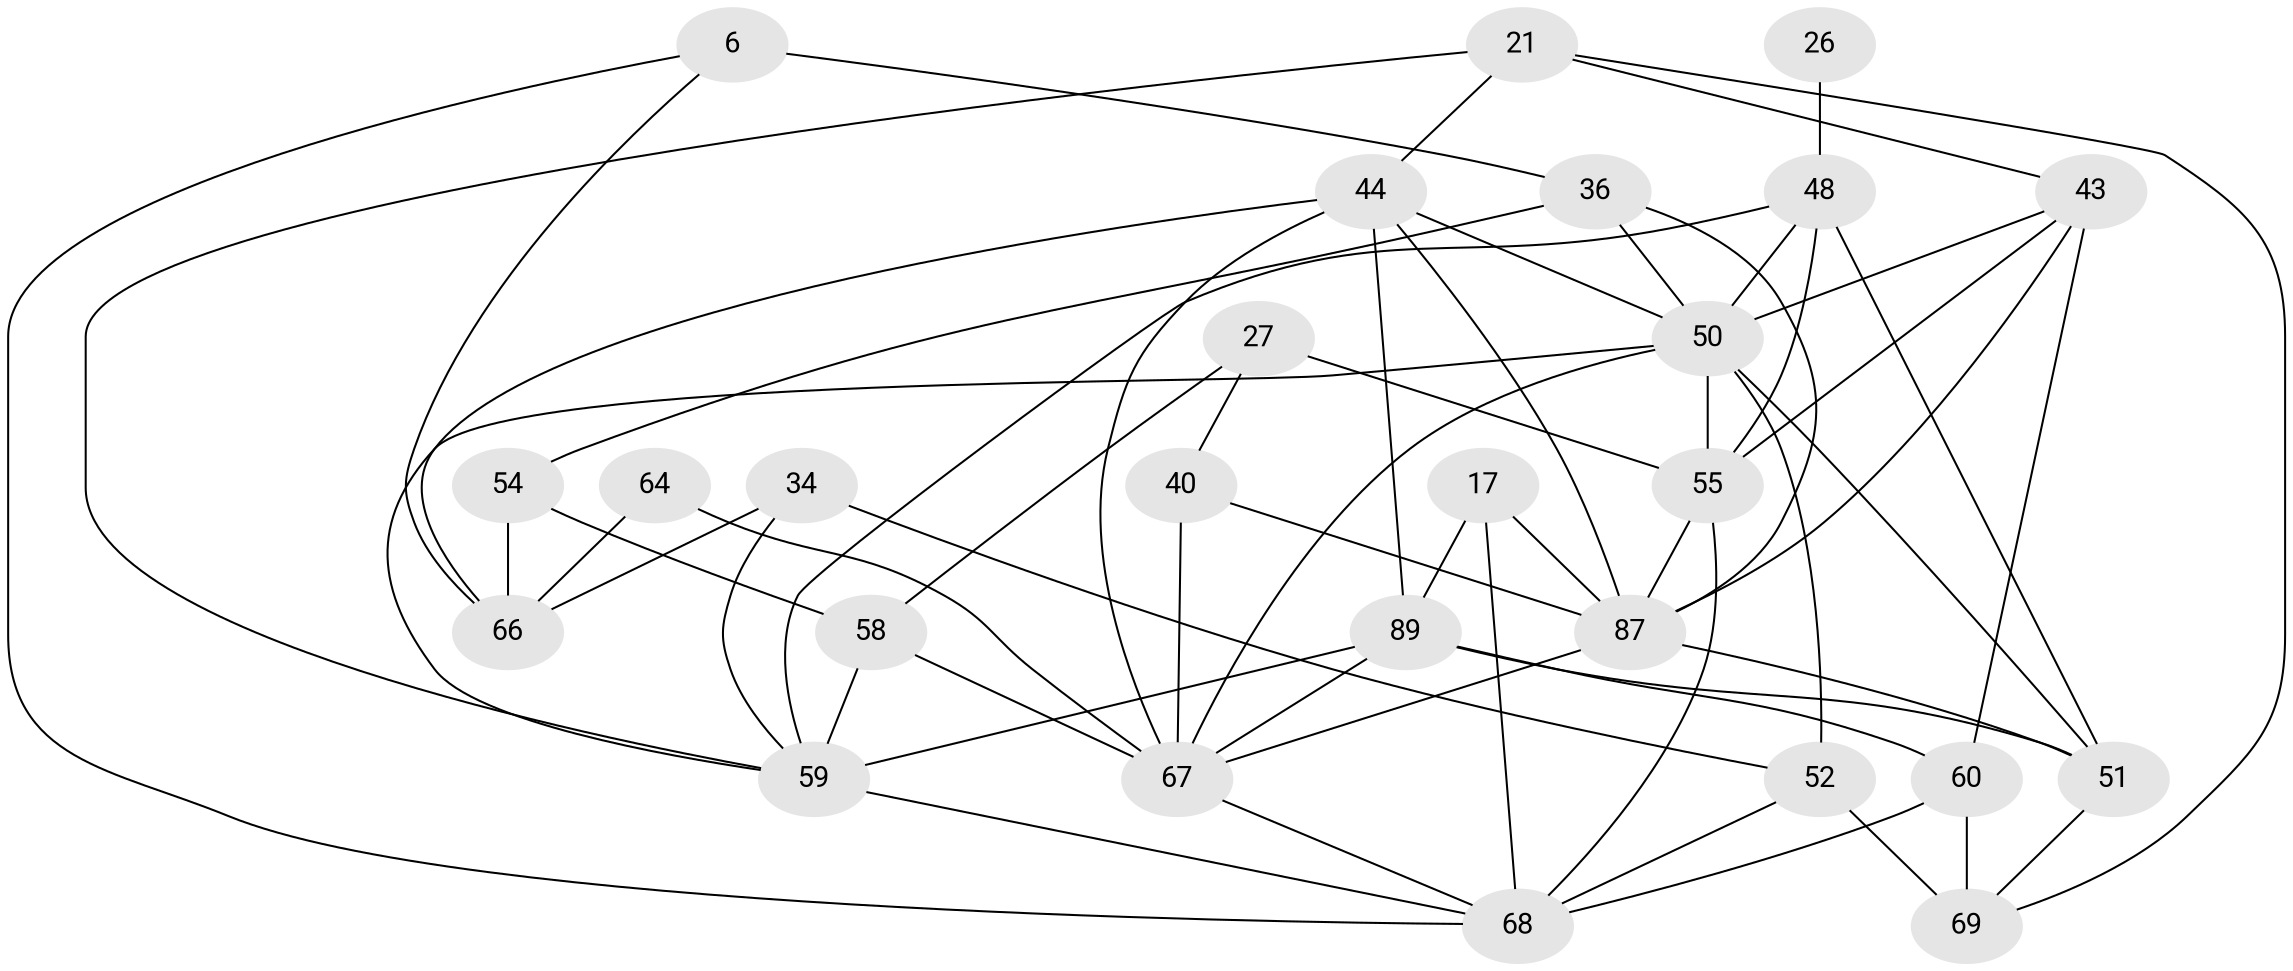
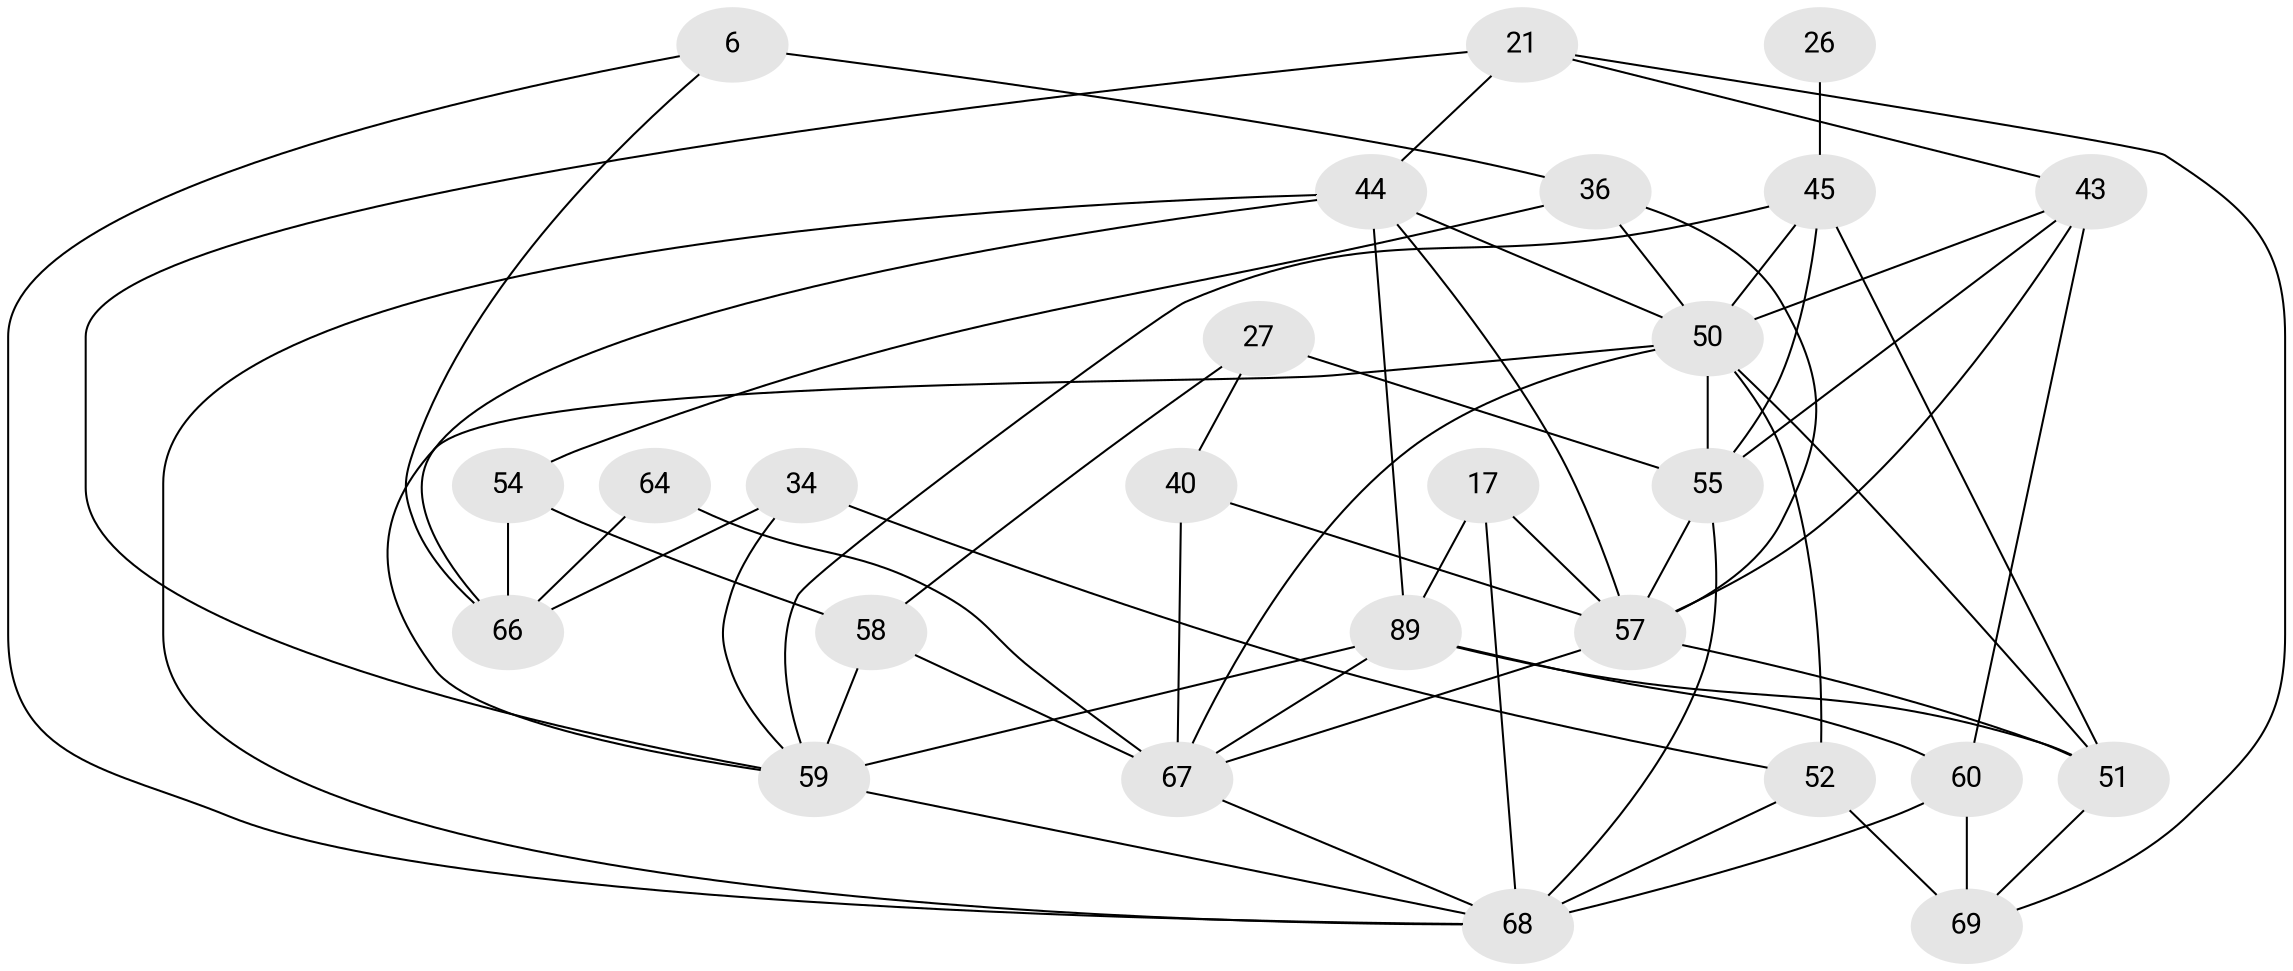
node "48": label "48" -> "45"
edge "44" -- "67": now "44" -- "68"
node "87": label "87" -> "57"
